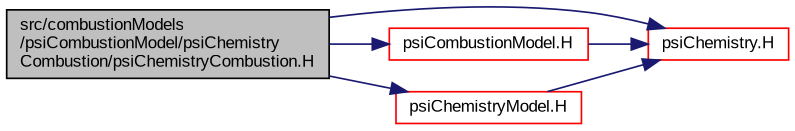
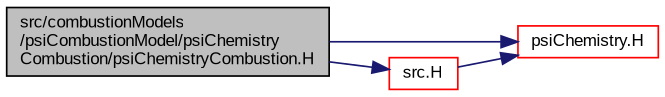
node "psiCombustionModel.H": removed
node "psiChemistryModel.H": label "psiChemistryModel.H" -> "src.H"
